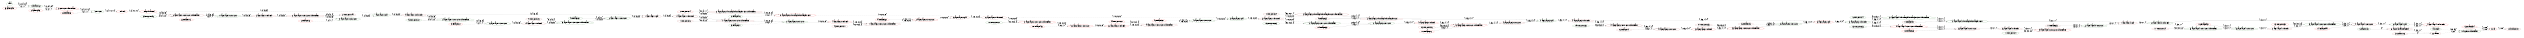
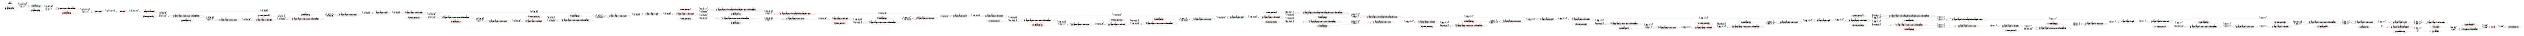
edge "16 /layer1/layer1.0/conv2/Conv/WithoutBiases" -> "87 onnx::Conv_199": reversed
edge "102 Reshape_606" -> "43 /layer3/layer3.0/conv2/Conv/WithoutBiases": now "102 Reshape_606" -> "45 /layer3/layer3.0/conv2/Conv"
